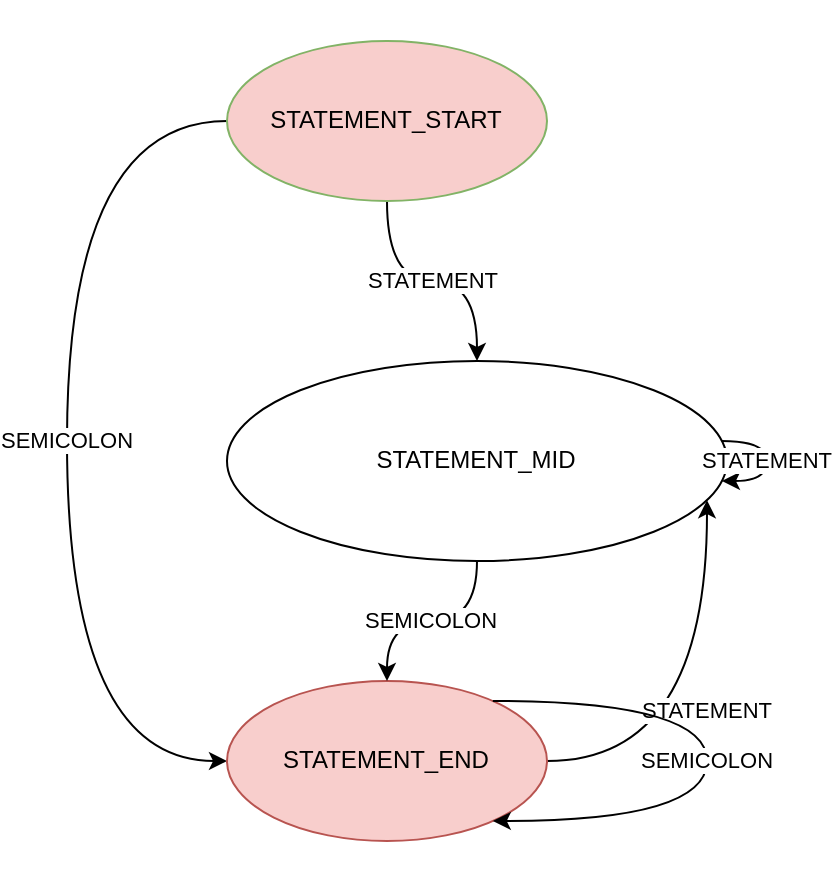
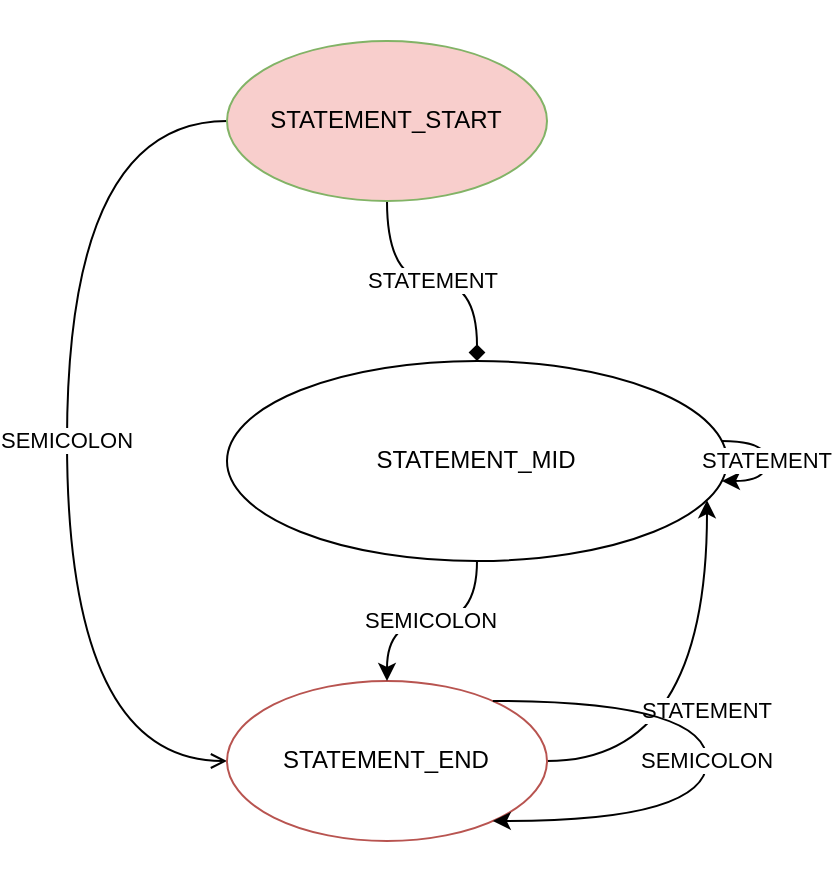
edge "STATEMENT_START" -> "STATEMENT_MID": arrowhead classic -> diamond
edge "STATEMENT_START" -> "STATEMENT_END": arrowhead classic -> open
node "STATEMENT_END": fillcolor #f8cecc -> #ffffff
